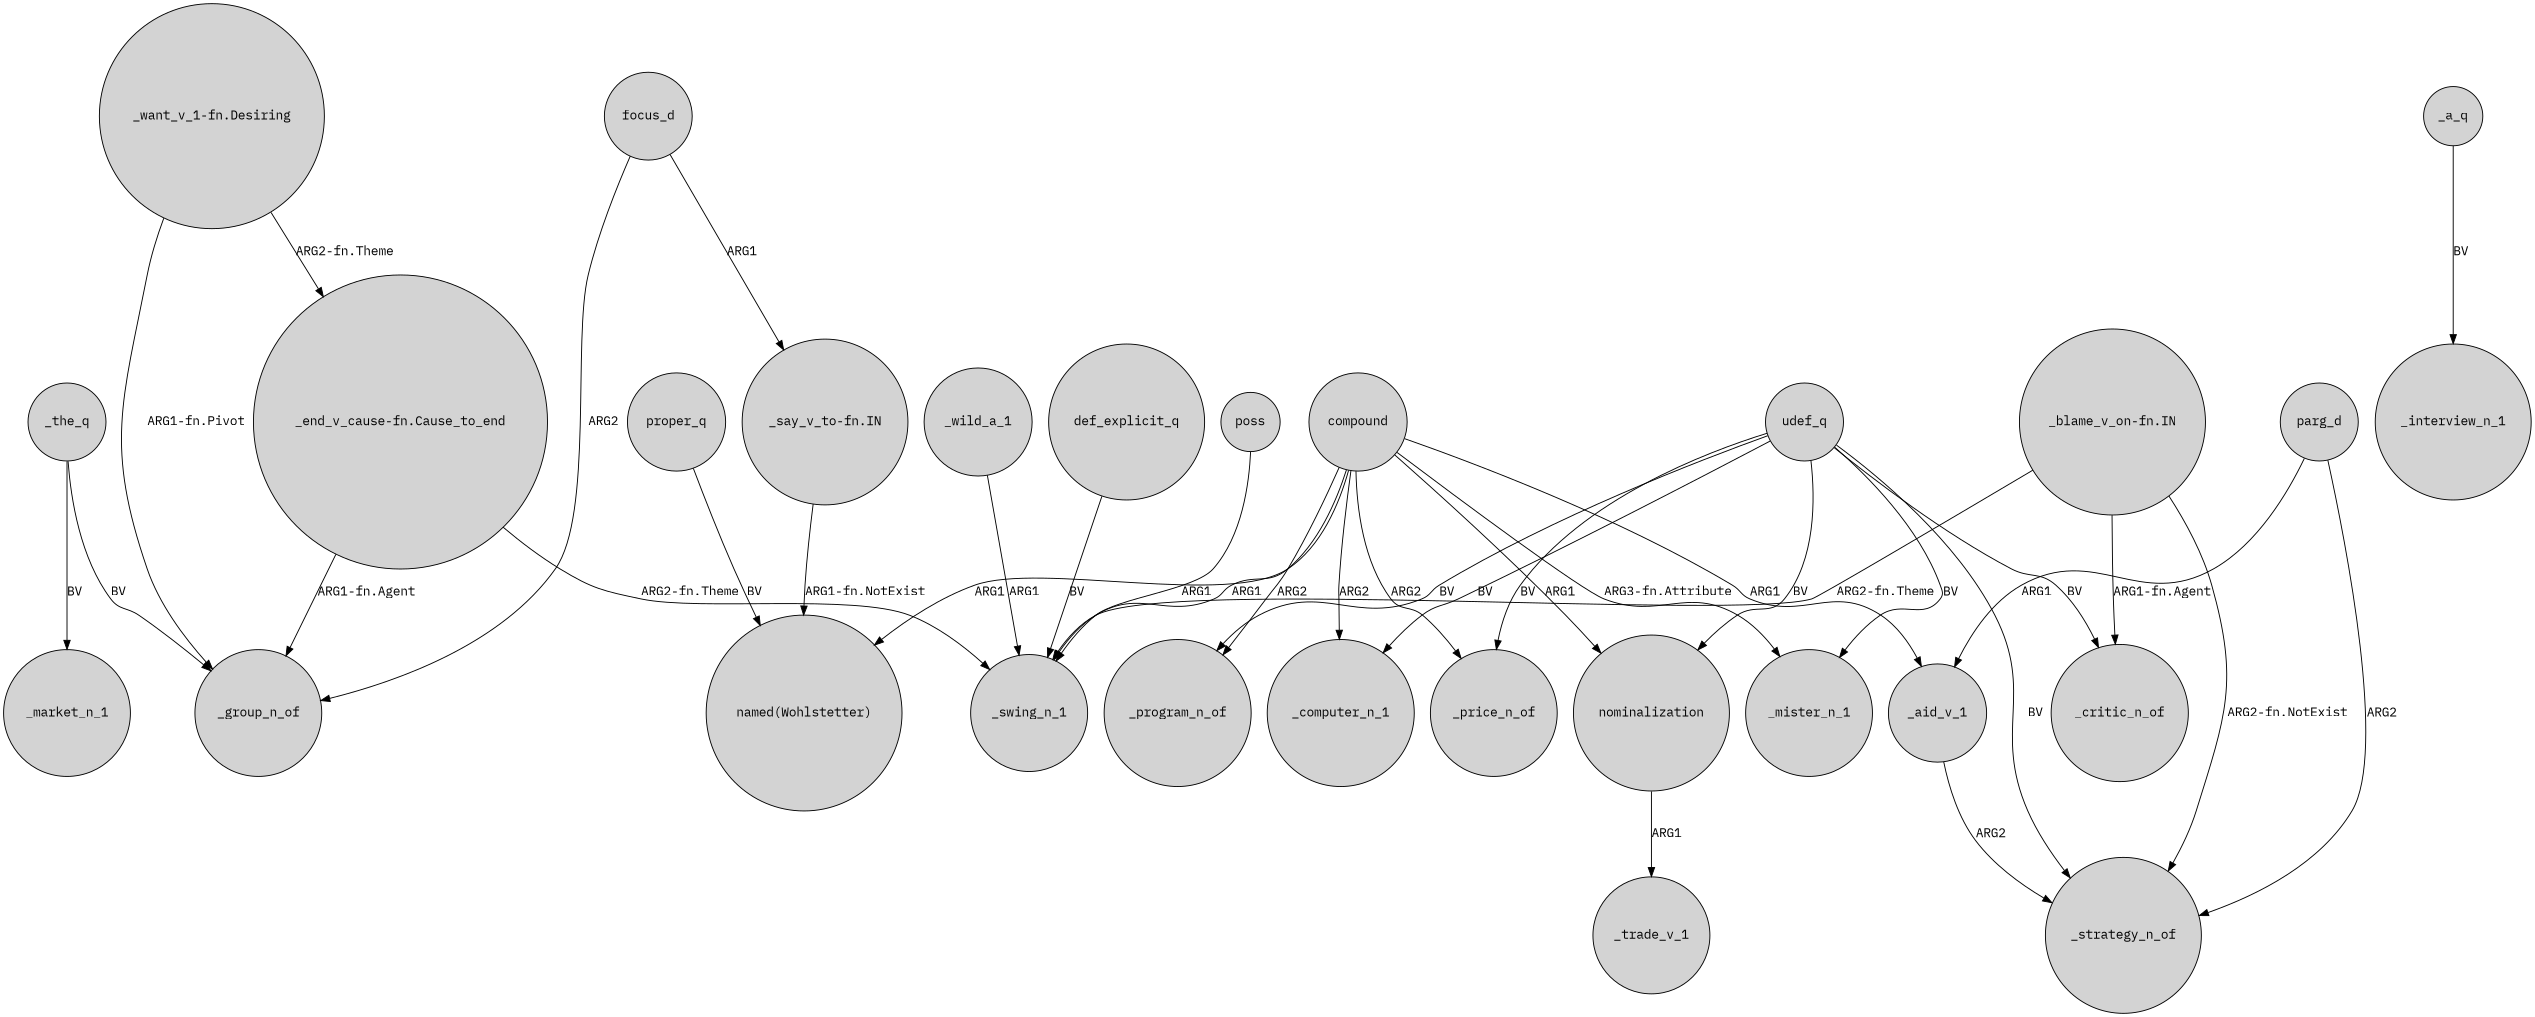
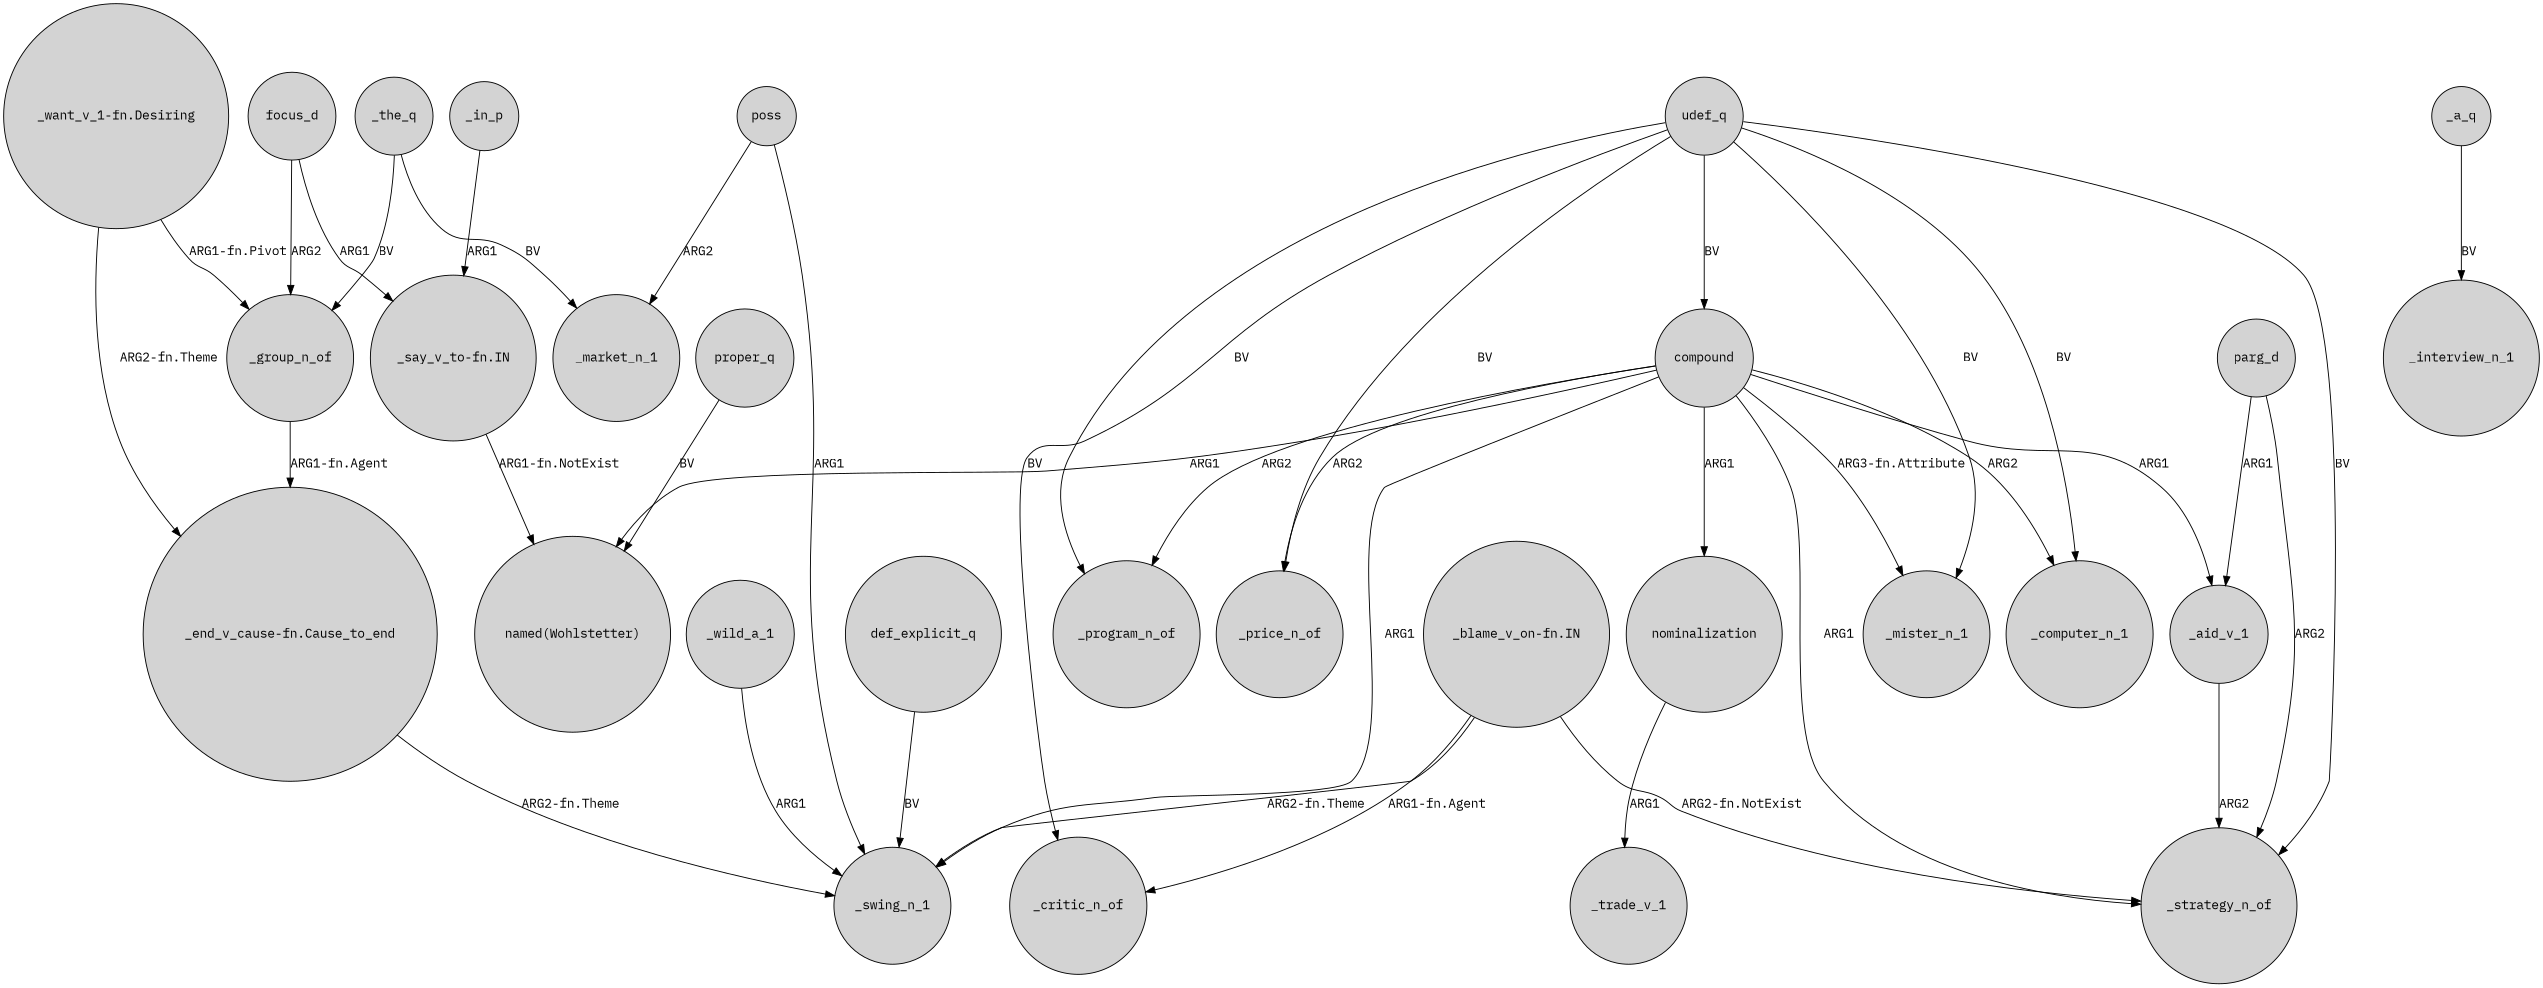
node "_in_p": added
edge "poss" -> "_market_n_1": added, label "ARG2"
edge "udef_q" -> "nominalization": now "udef_q" -> "compound"
edge "_end_v_cause-fn.Cause_to_end" -> "_group_n_of": reversed
edge "compound" -> "_strategy_n_of": added, label "ARG1"
